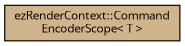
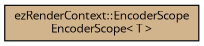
node "ezRenderContext::Command EncoderScope< T >": label "ezRenderContext::Command EncoderScope< T >" -> "ezRenderContext::EncoderScope EncoderScope< T >"
